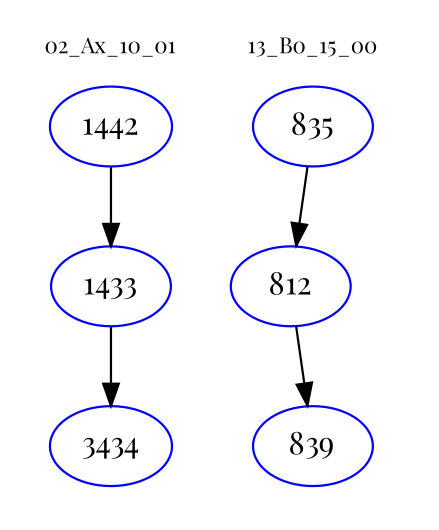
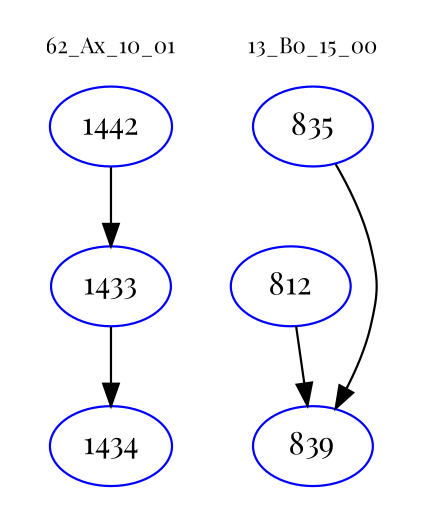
cluster "02_Ax_10_01": label "02_Ax_10_01" -> "62_Ax_10_01"
edge "835" -> "812": now "835" -> "839"
node "3434": label "3434" -> "1434"
